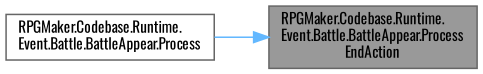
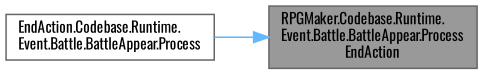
node "RPGMaker.Codebase.Runtime. Event.Battle.BattleAppear.Process": label "RPGMaker.Codebase.Runtime. Event.Battle.BattleAppear.Process" -> "EndAction.Codebase.Runtime. Event.Battle.BattleAppear.Process"
